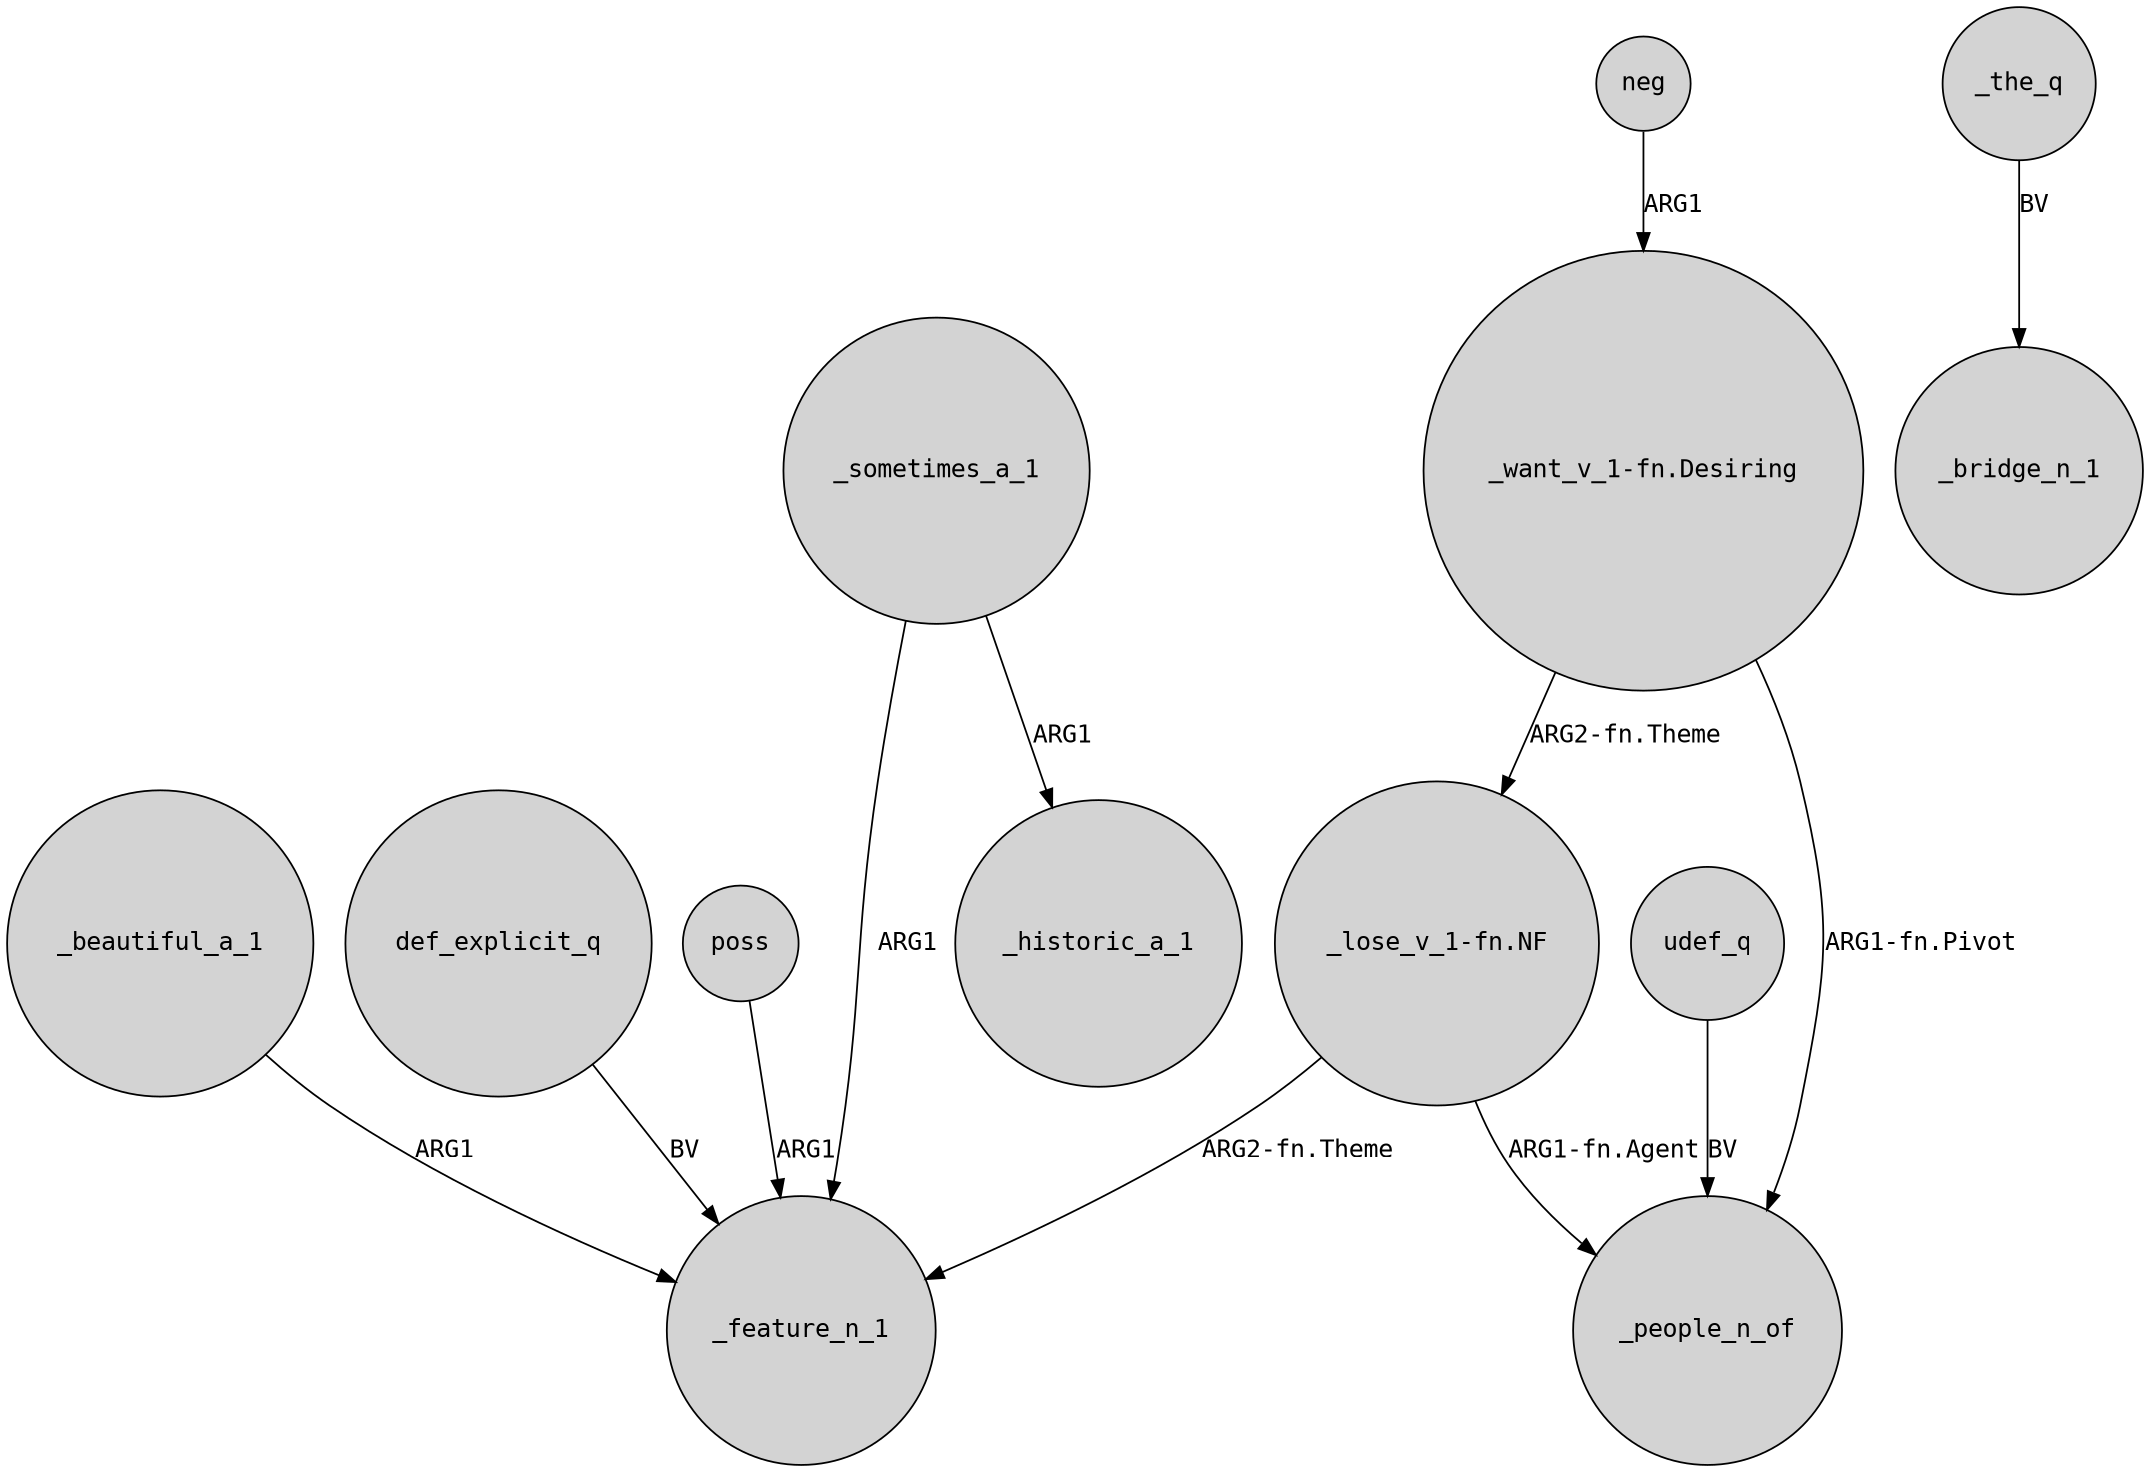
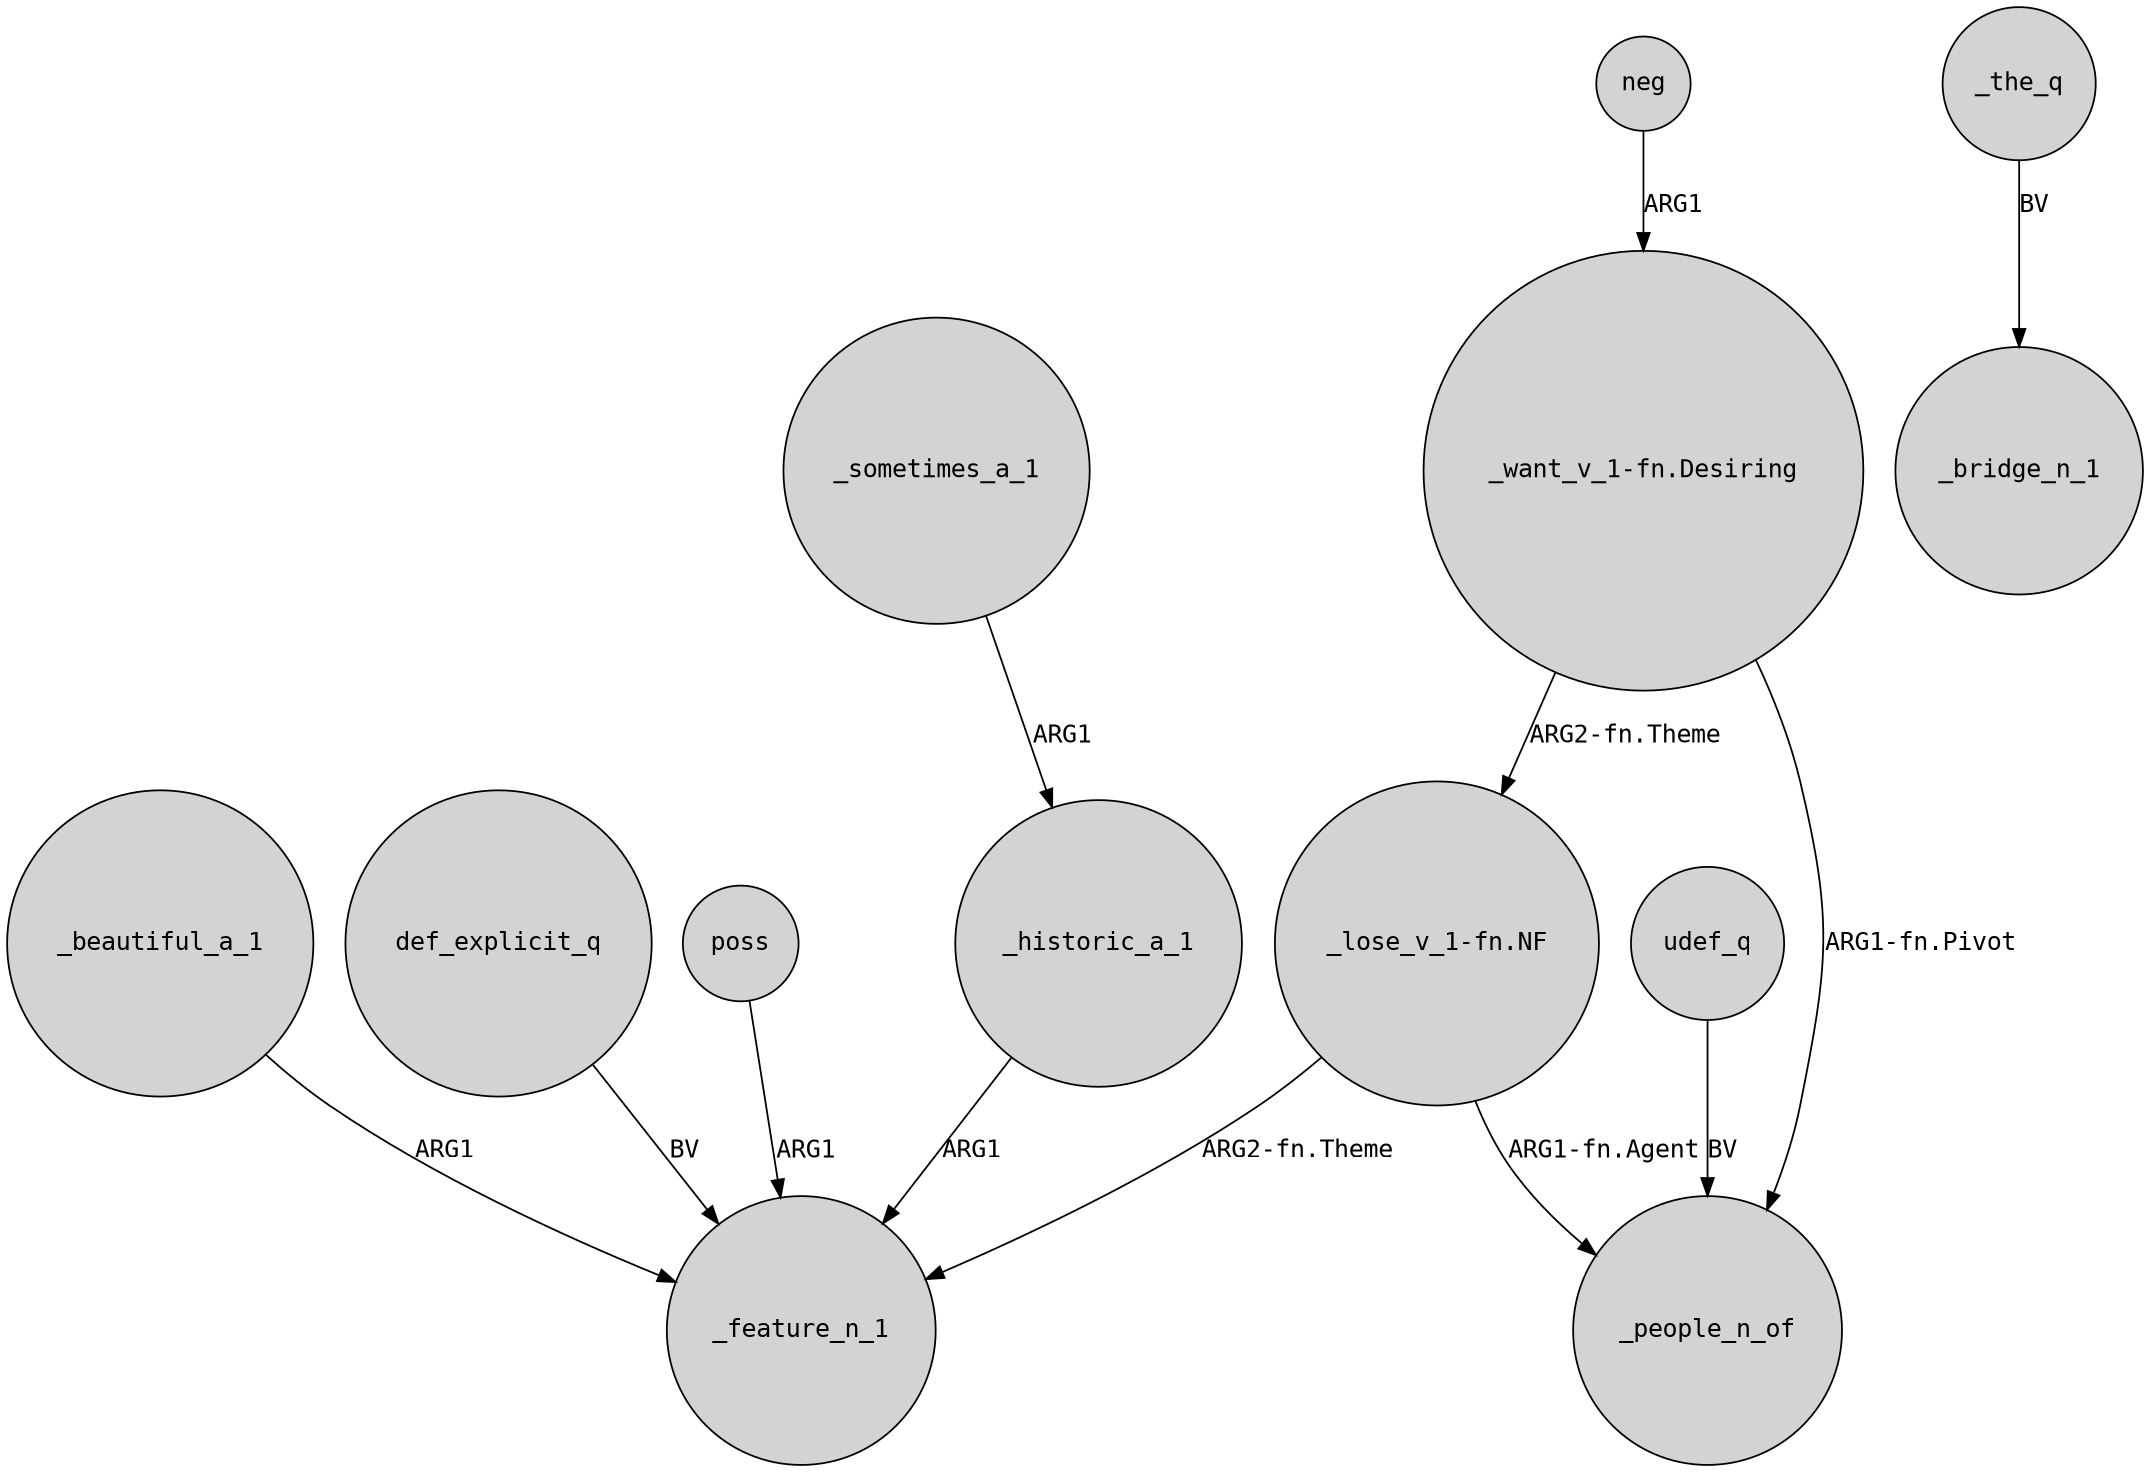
edge "_sometimes_a_1" -> "_feature_n_1": now "_historic_a_1" -> "_feature_n_1"
